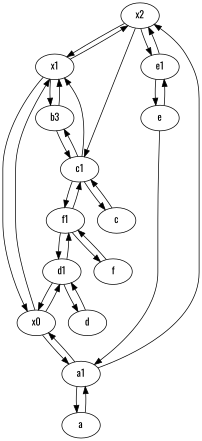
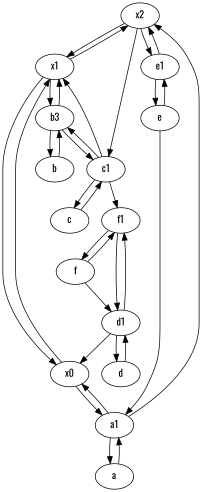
node "b": added
edge "f1" -> "c1": removed
edge "x0" -> "d1": now "f" -> "d1"
